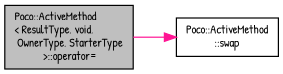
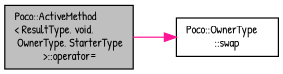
node "Poco::ActiveMethod ::swap": label "Poco::ActiveMethod ::swap" -> "Poco::OwnerType ::swap"
